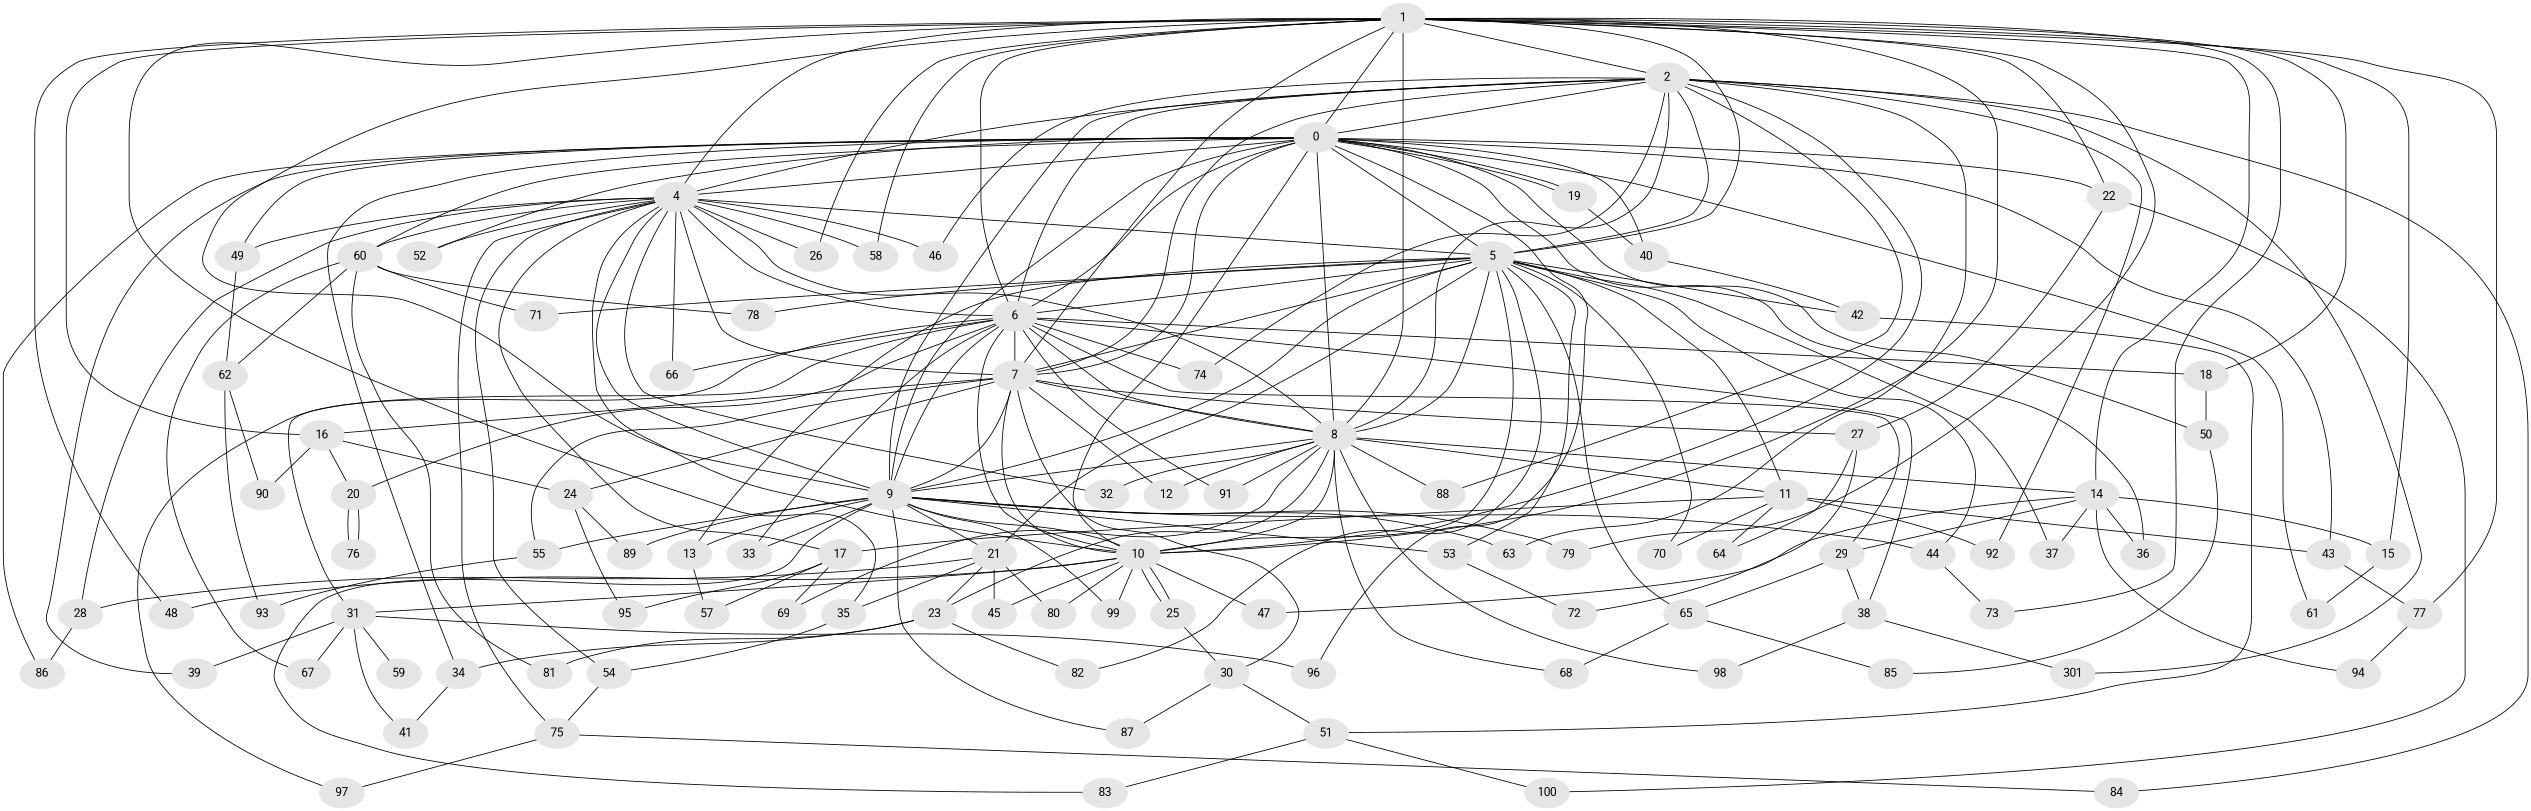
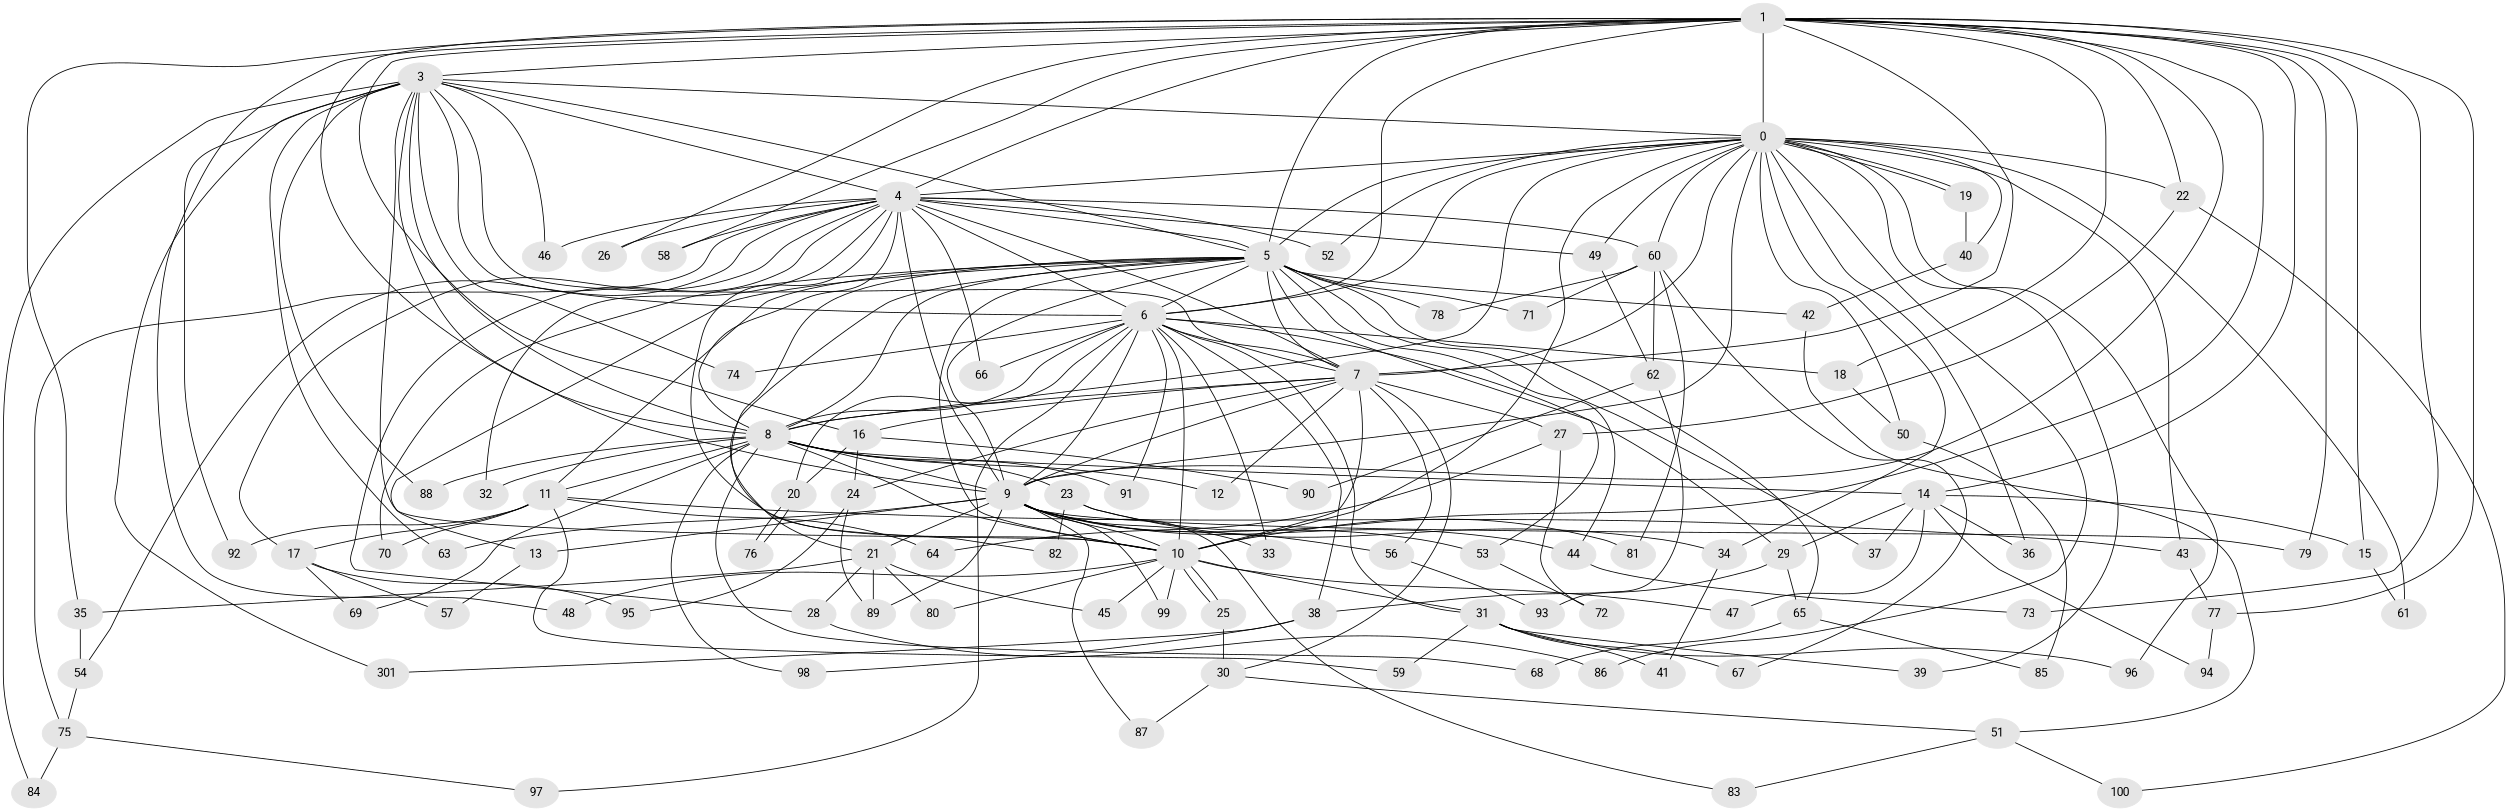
node "2": label "2" -> "3"
node "55": label "55" -> "56"
edge "21" -- "23": now "21" -- "89"
edge "11" -- "59": added
